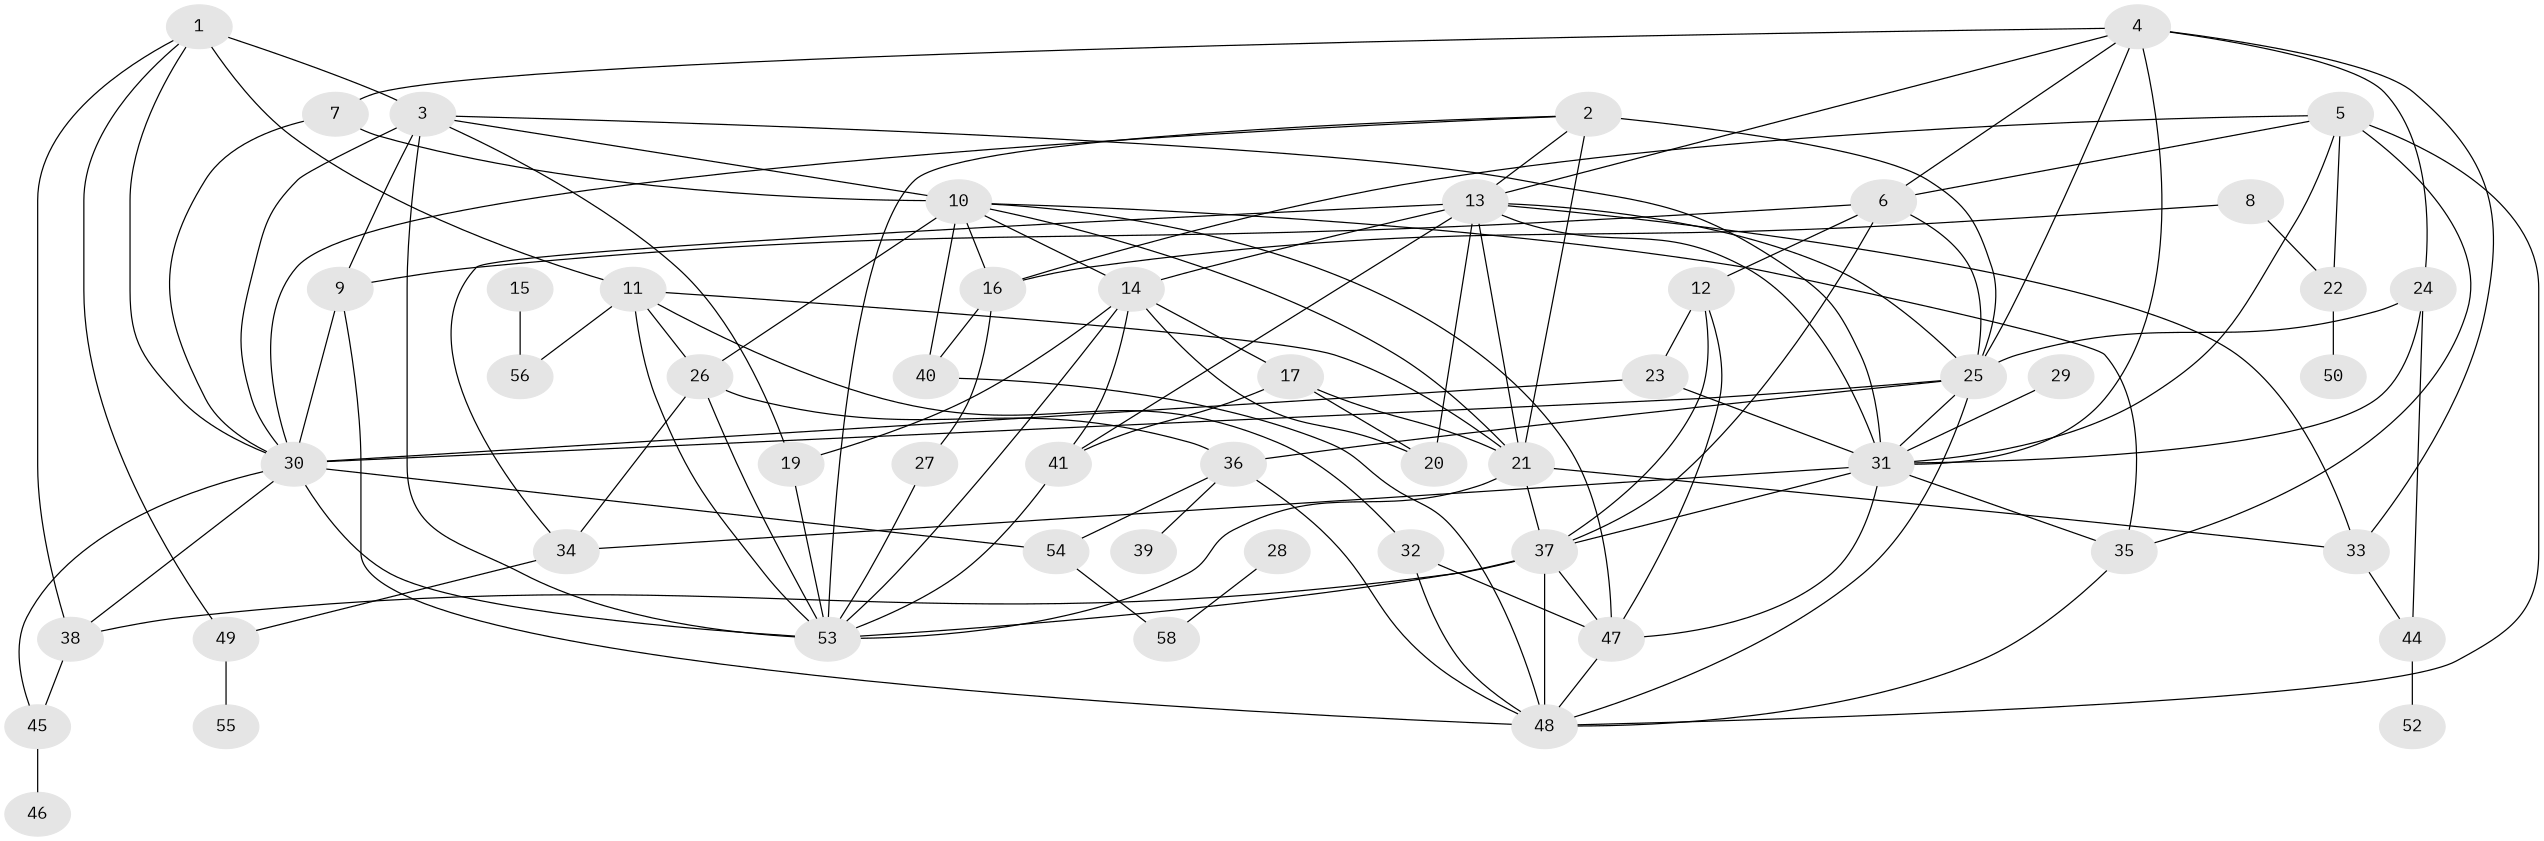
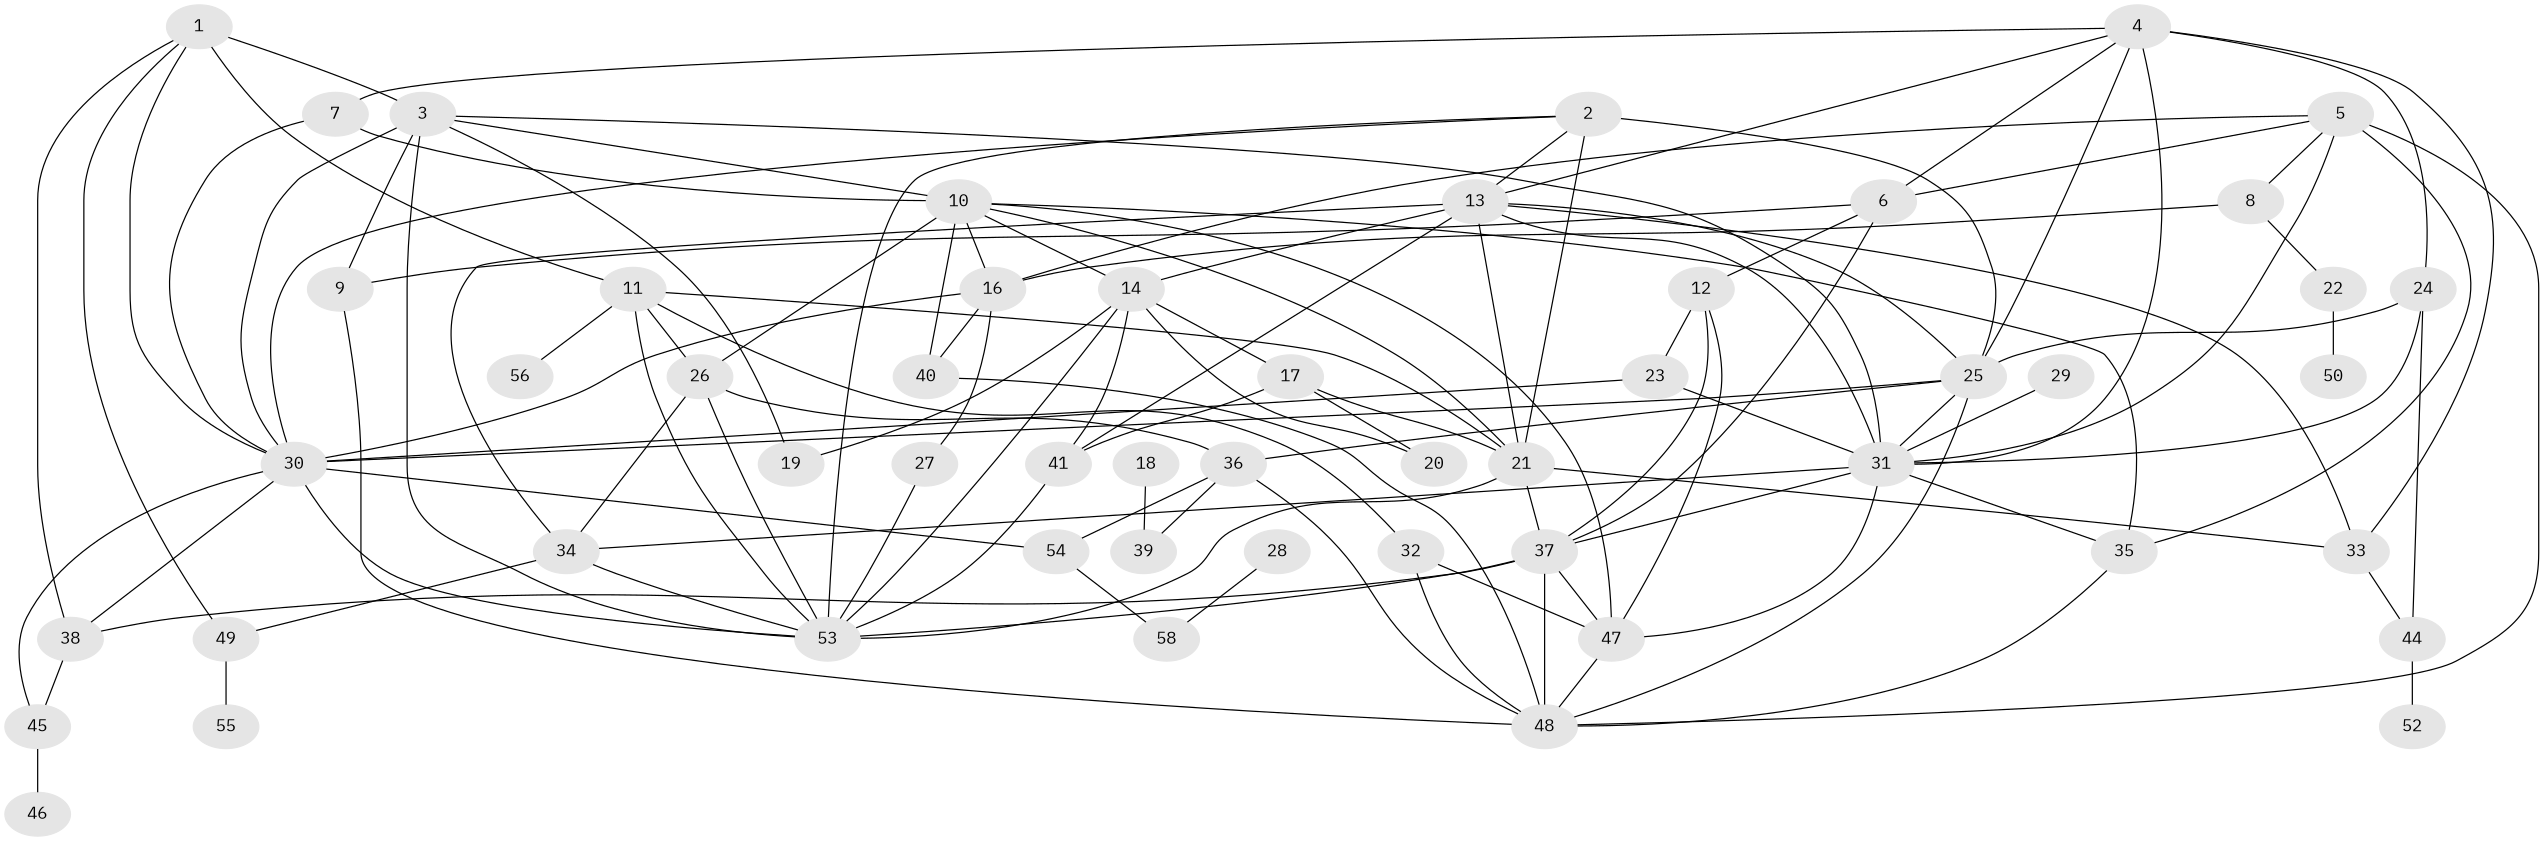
edge "5" -- "22": now "5" -- "8"
edge "6" -- "25": removed
node "15": removed
edge "13" -- "20": removed
edge "9" -- "30": now "16" -- "30"
node "18": added
edge "19" -- "53": now "34" -- "53"
